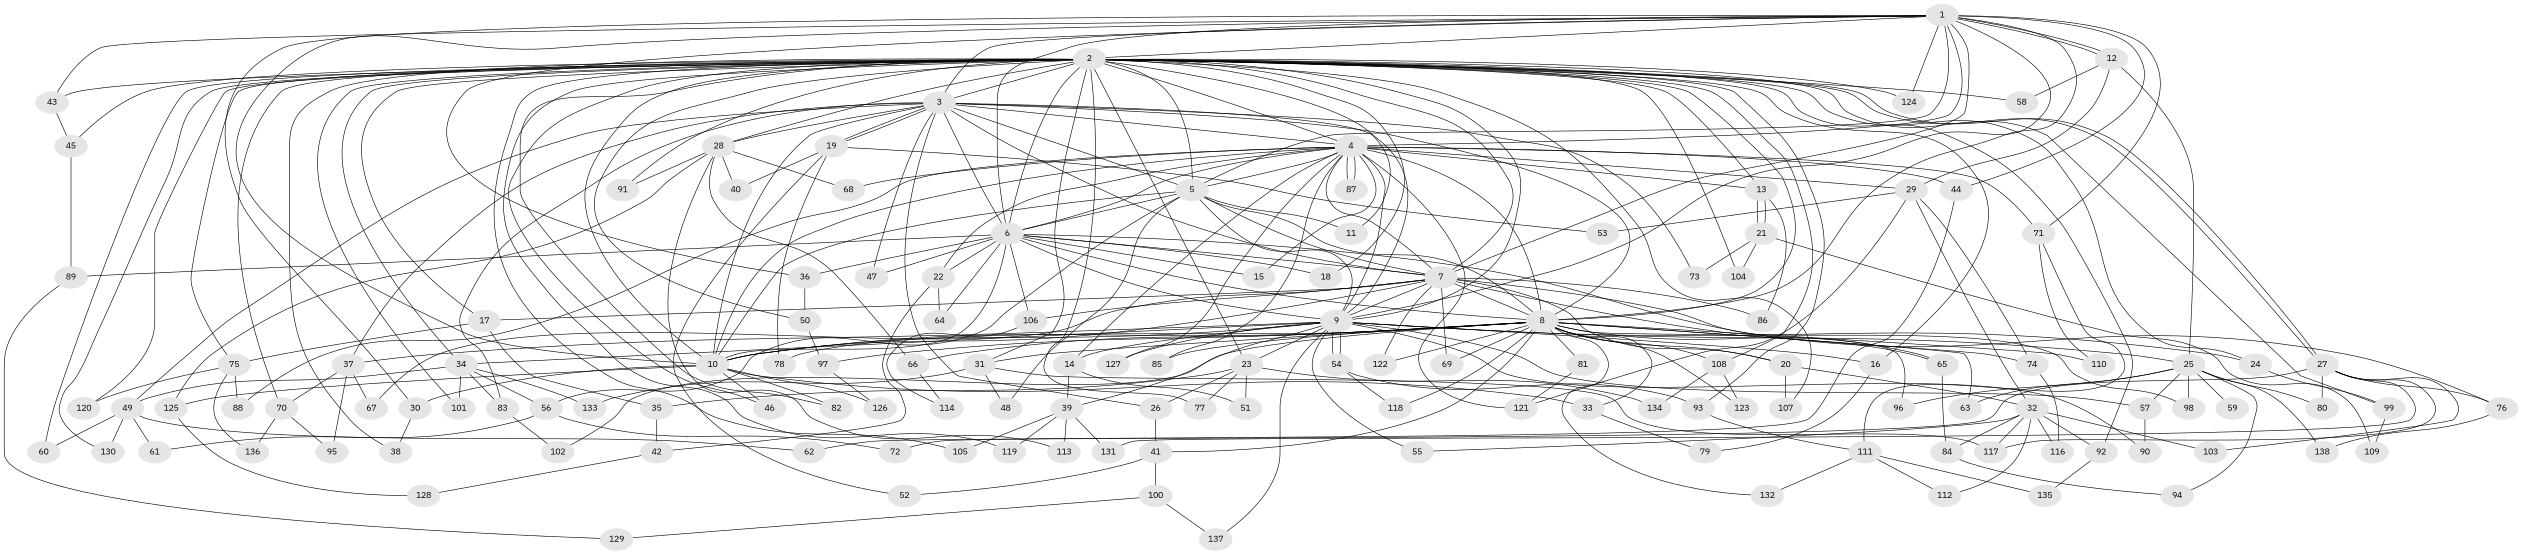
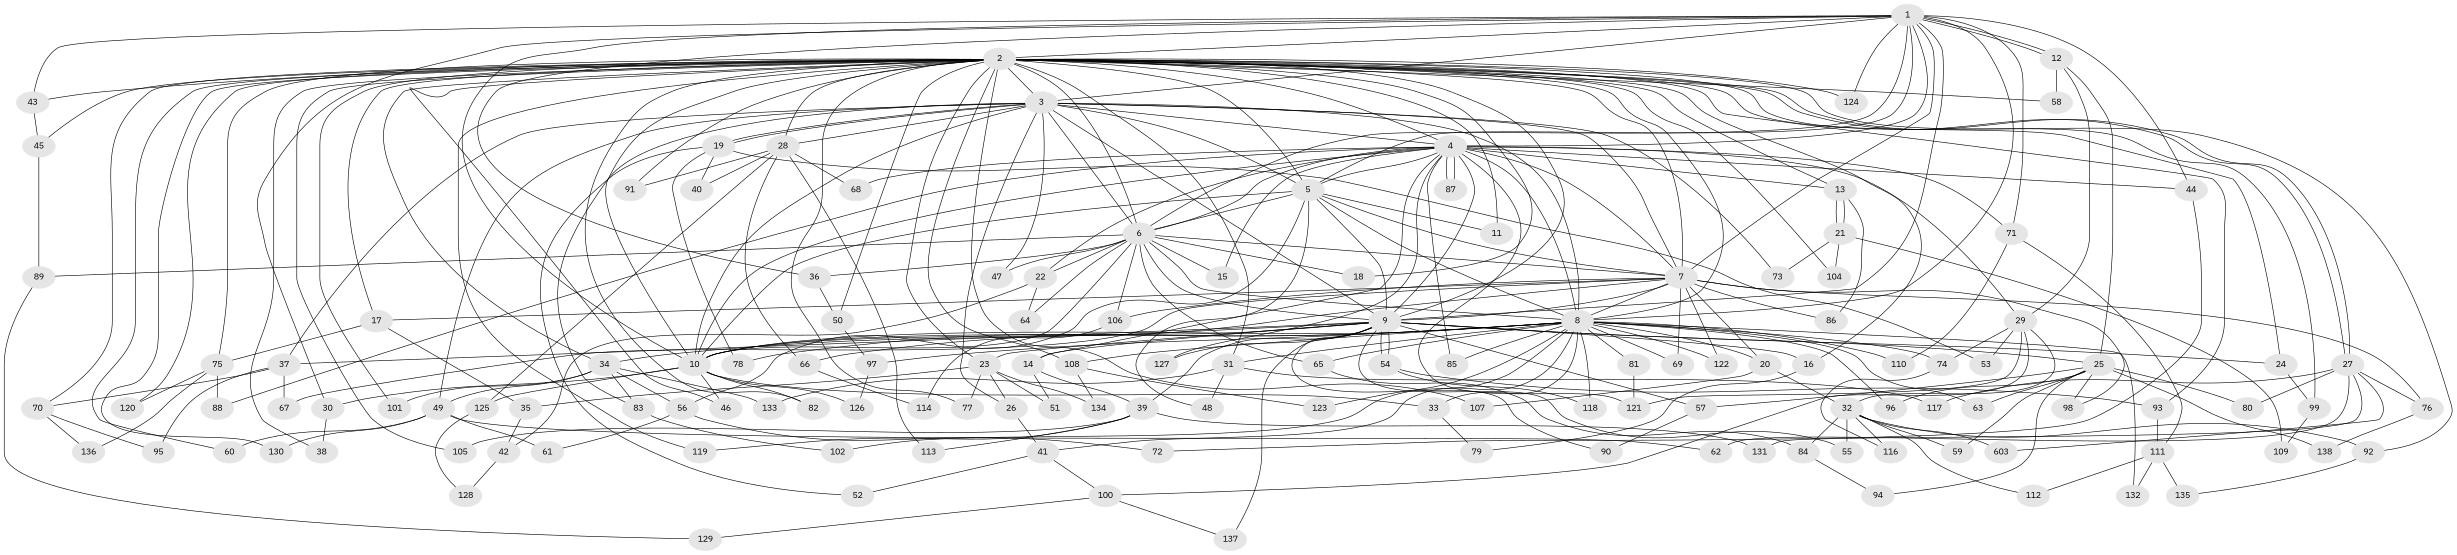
edge "32" -- "117": now "32" -- "59"
node "103": label "103" -> "603"
edge "29" -- "100": added
